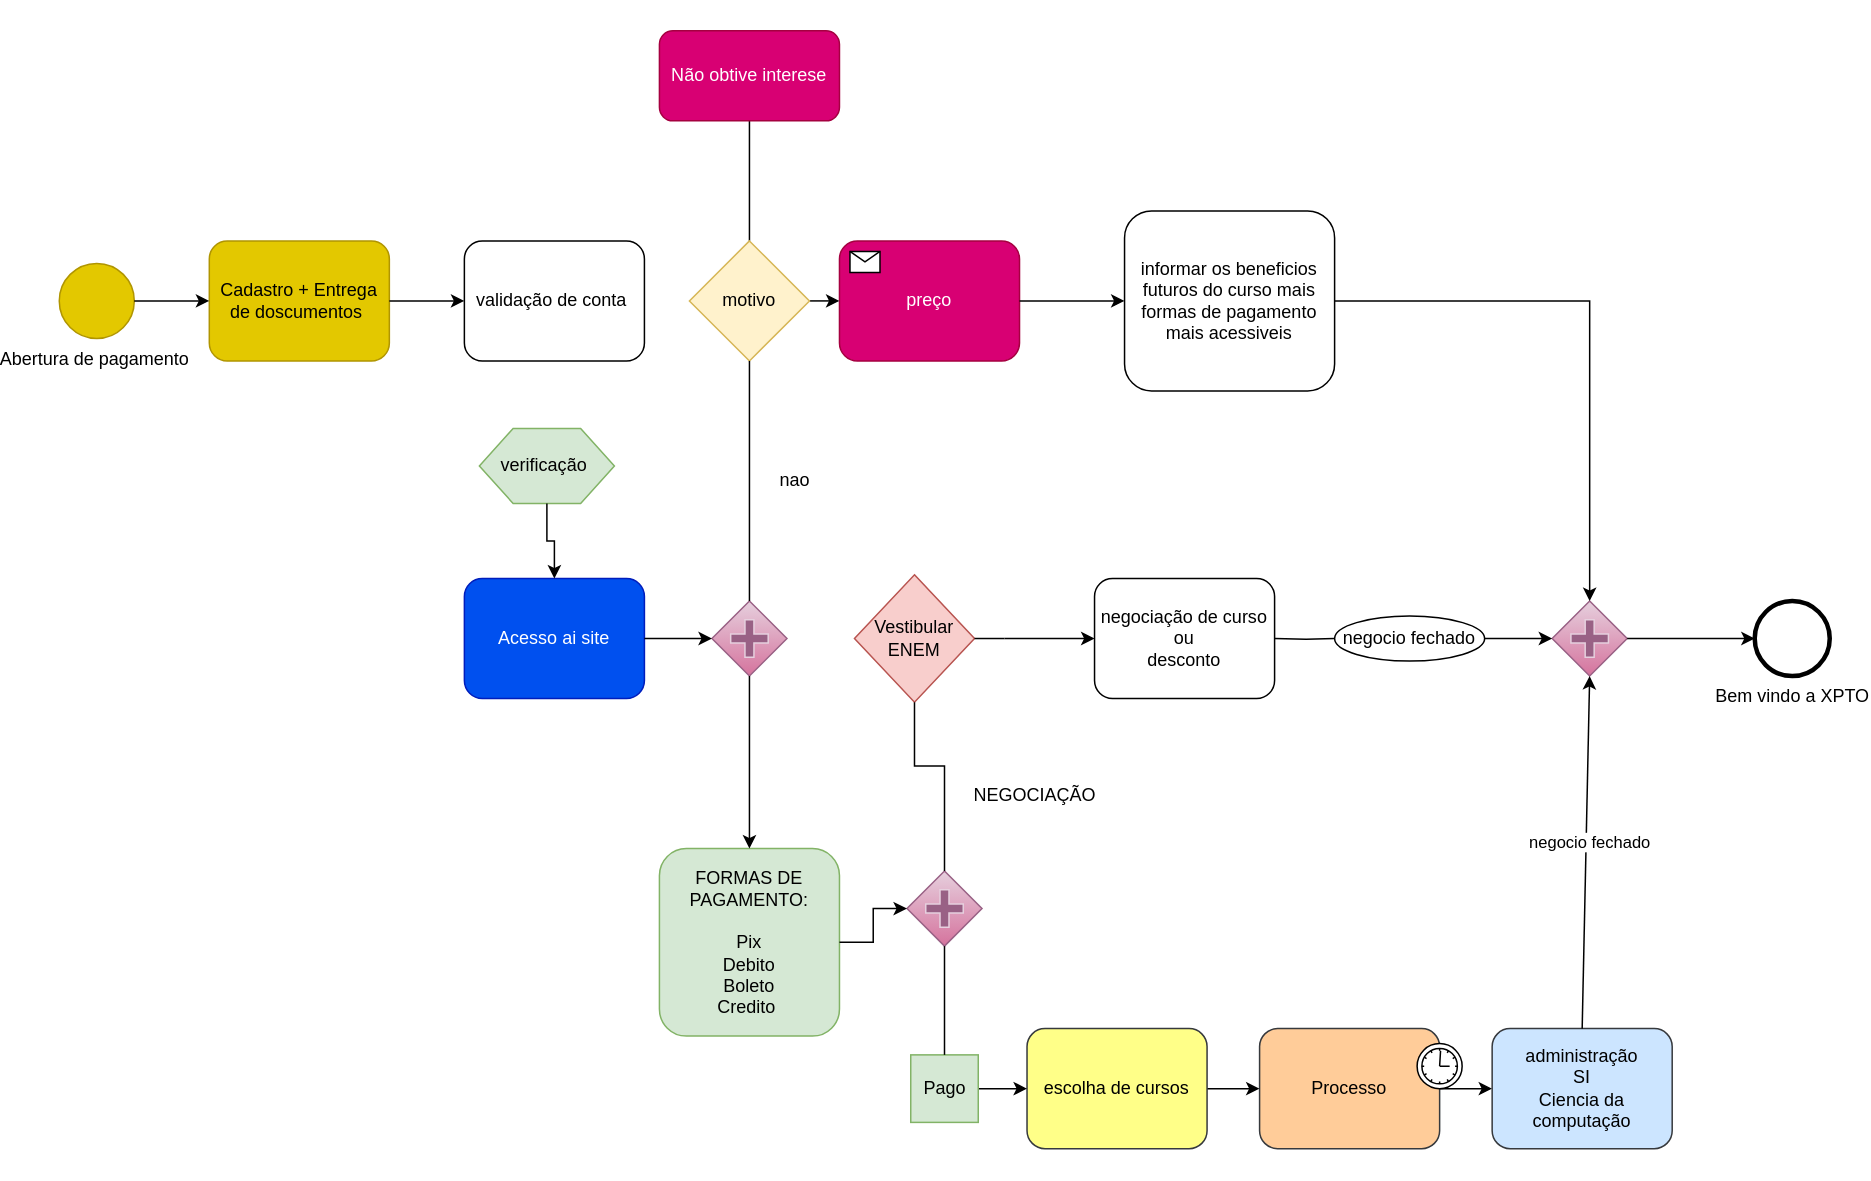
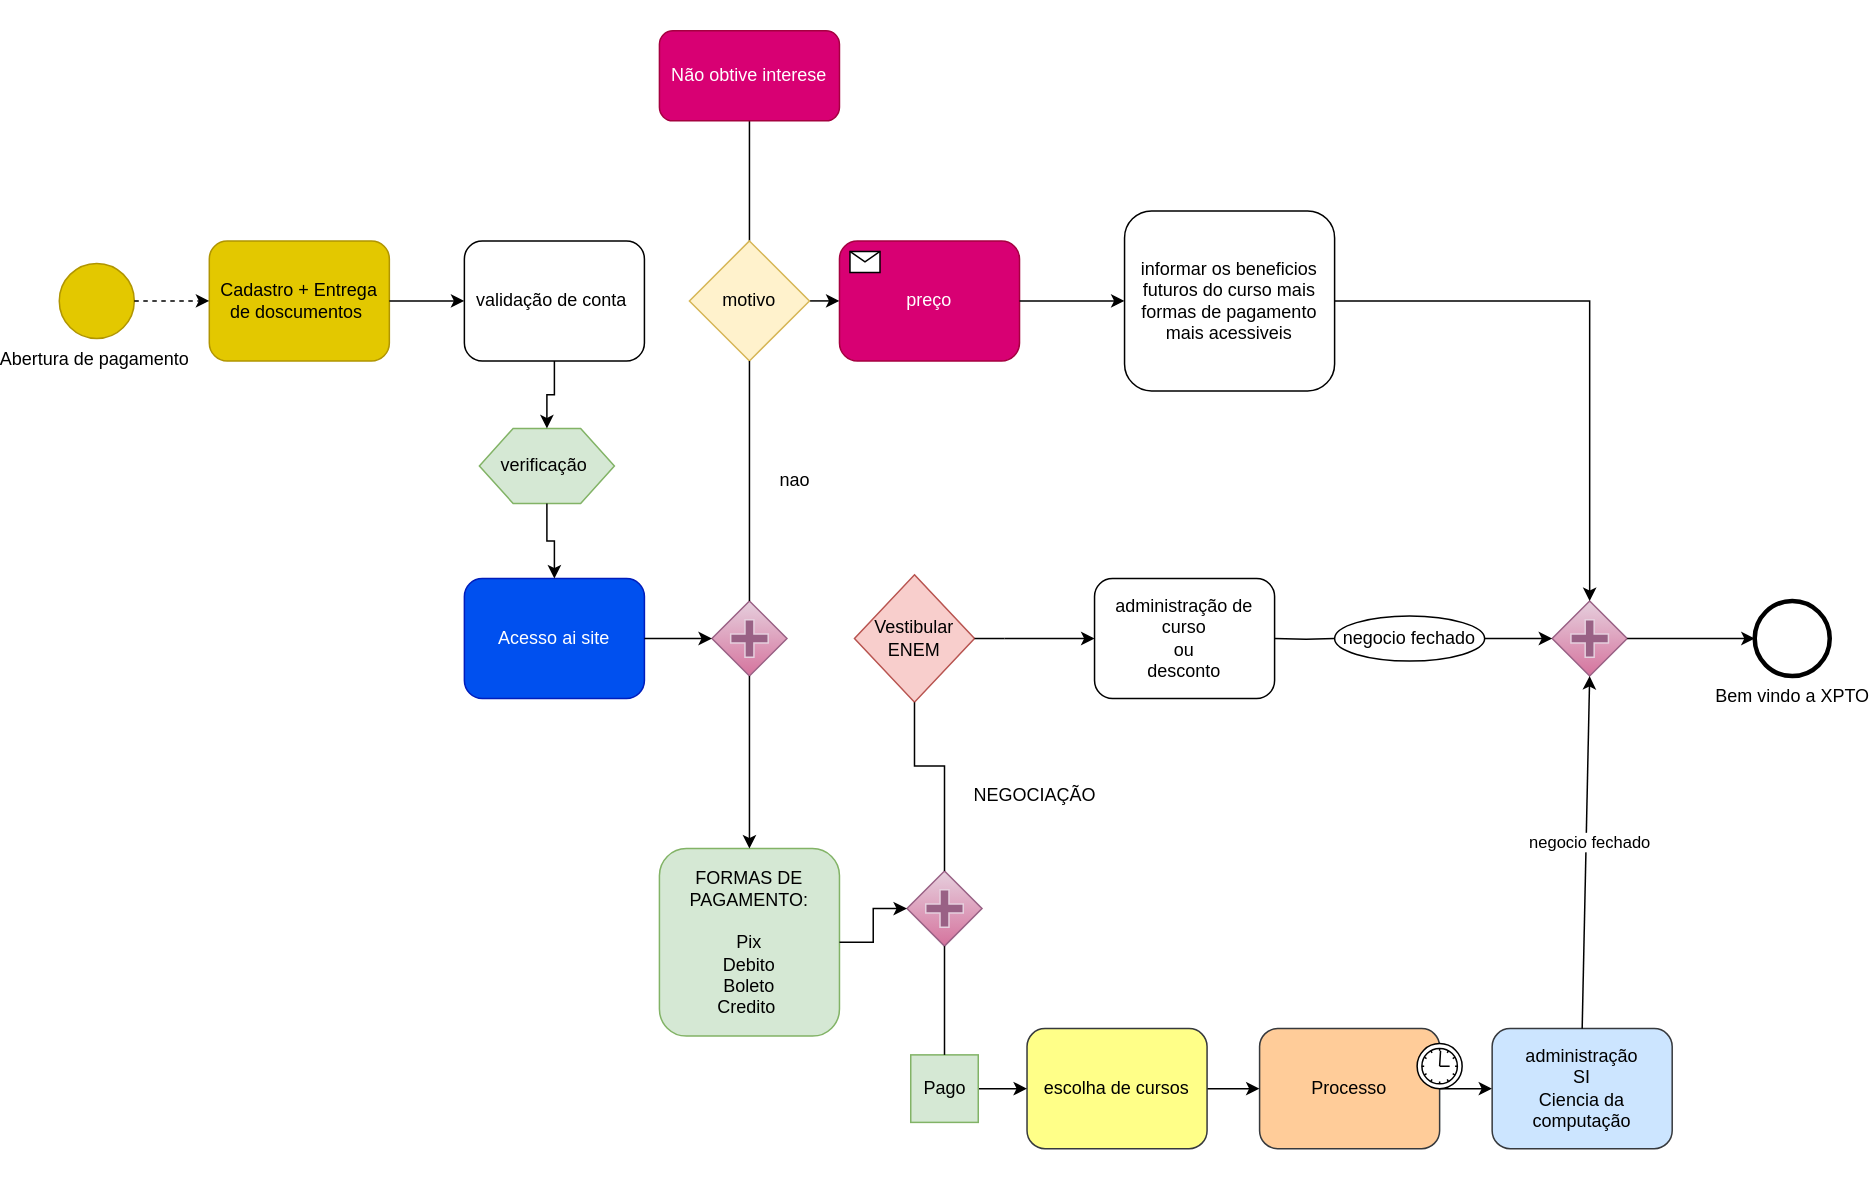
edge "Abertura de pagamento" -> "Cadastro + Entrega de doscumentos": style solid -> dashed
edge "validação de conta" -> "verificação": added
node "negociação de curso ou desconto": label "negociação de curso ou desconto" -> "administração de curso ou desconto"
